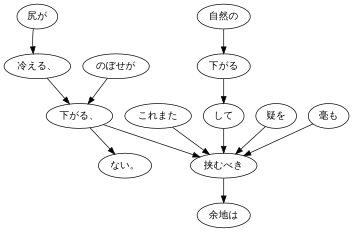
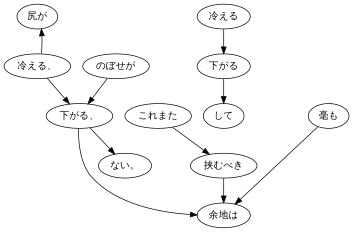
node "自然の": label "自然の" -> "冷える"
edge "尻が" -> "冷える、": reversed
node "疑を": removed
edge "して" -> "挟むべき": removed
edge "毫も" -> "挟むべき": now "毫も" -> "余地は"
edge "下がる、" -> "挟むべき": now "下がる、" -> "余地は"
